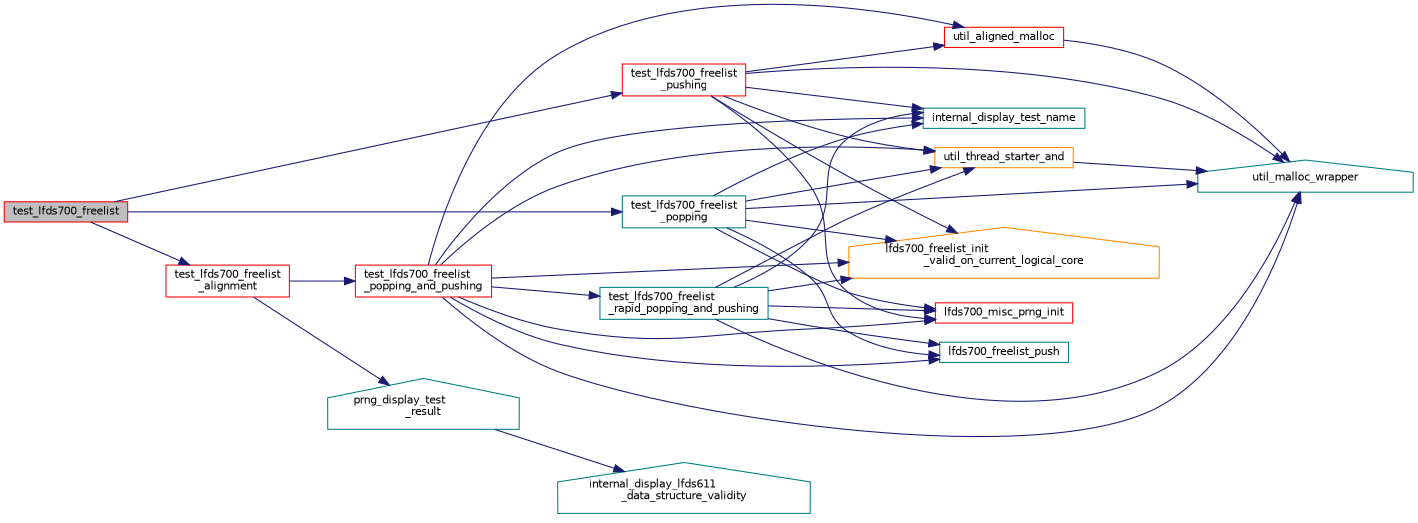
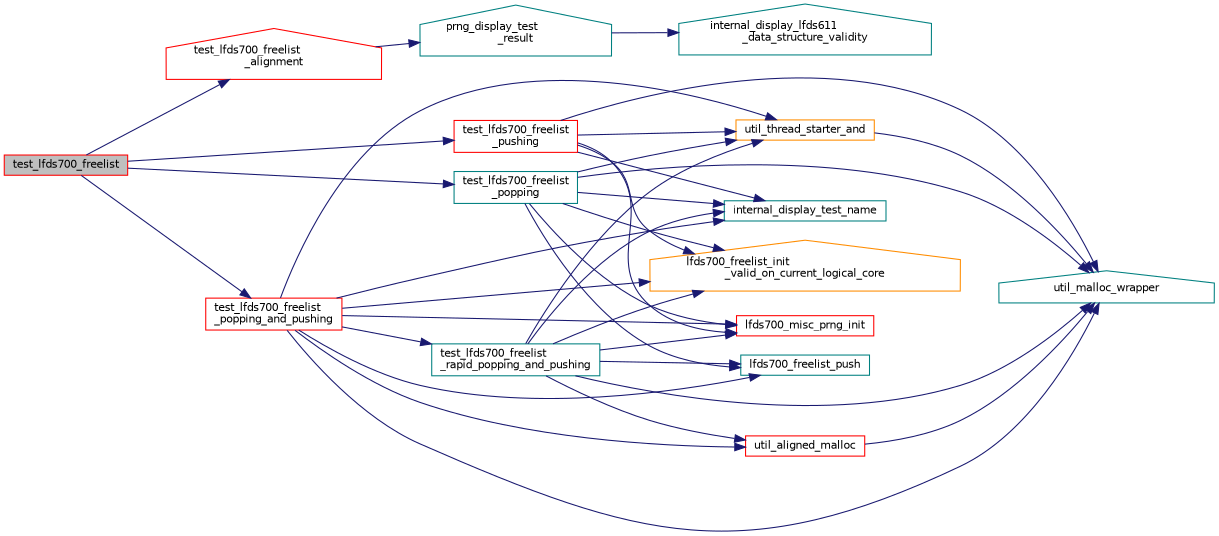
edge "test_lfds700_freelist _pushing" -> "util_aligned_malloc": now "test_lfds700_freelist _rapid_popping_and_pushing" -> "util_aligned_malloc"
node "test_lfds700_freelist _alignment": shape box -> house
edge "test_lfds700_freelist _alignment" -> "test_lfds700_freelist _popping_and_pushing": now "test_lfds700_freelist" -> "test_lfds700_freelist _popping_and_pushing"
